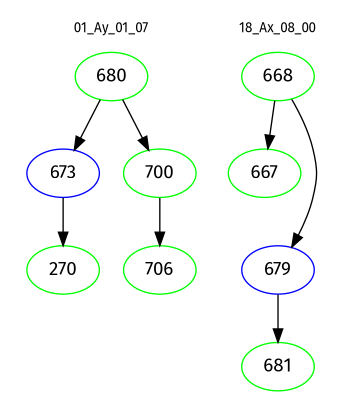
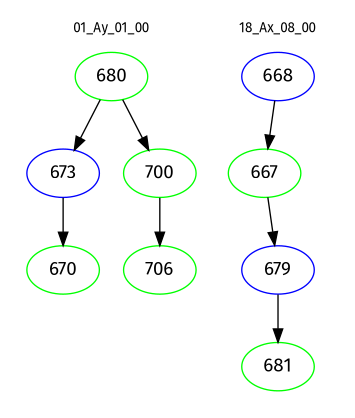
cluster "01_Ay_01_07": label "01_Ay_01_07" -> "01_Ay_01_00"
node "668": color green -> blue
edge "668" -> "679": now "667" -> "679"
node "270": label "270" -> "670"
